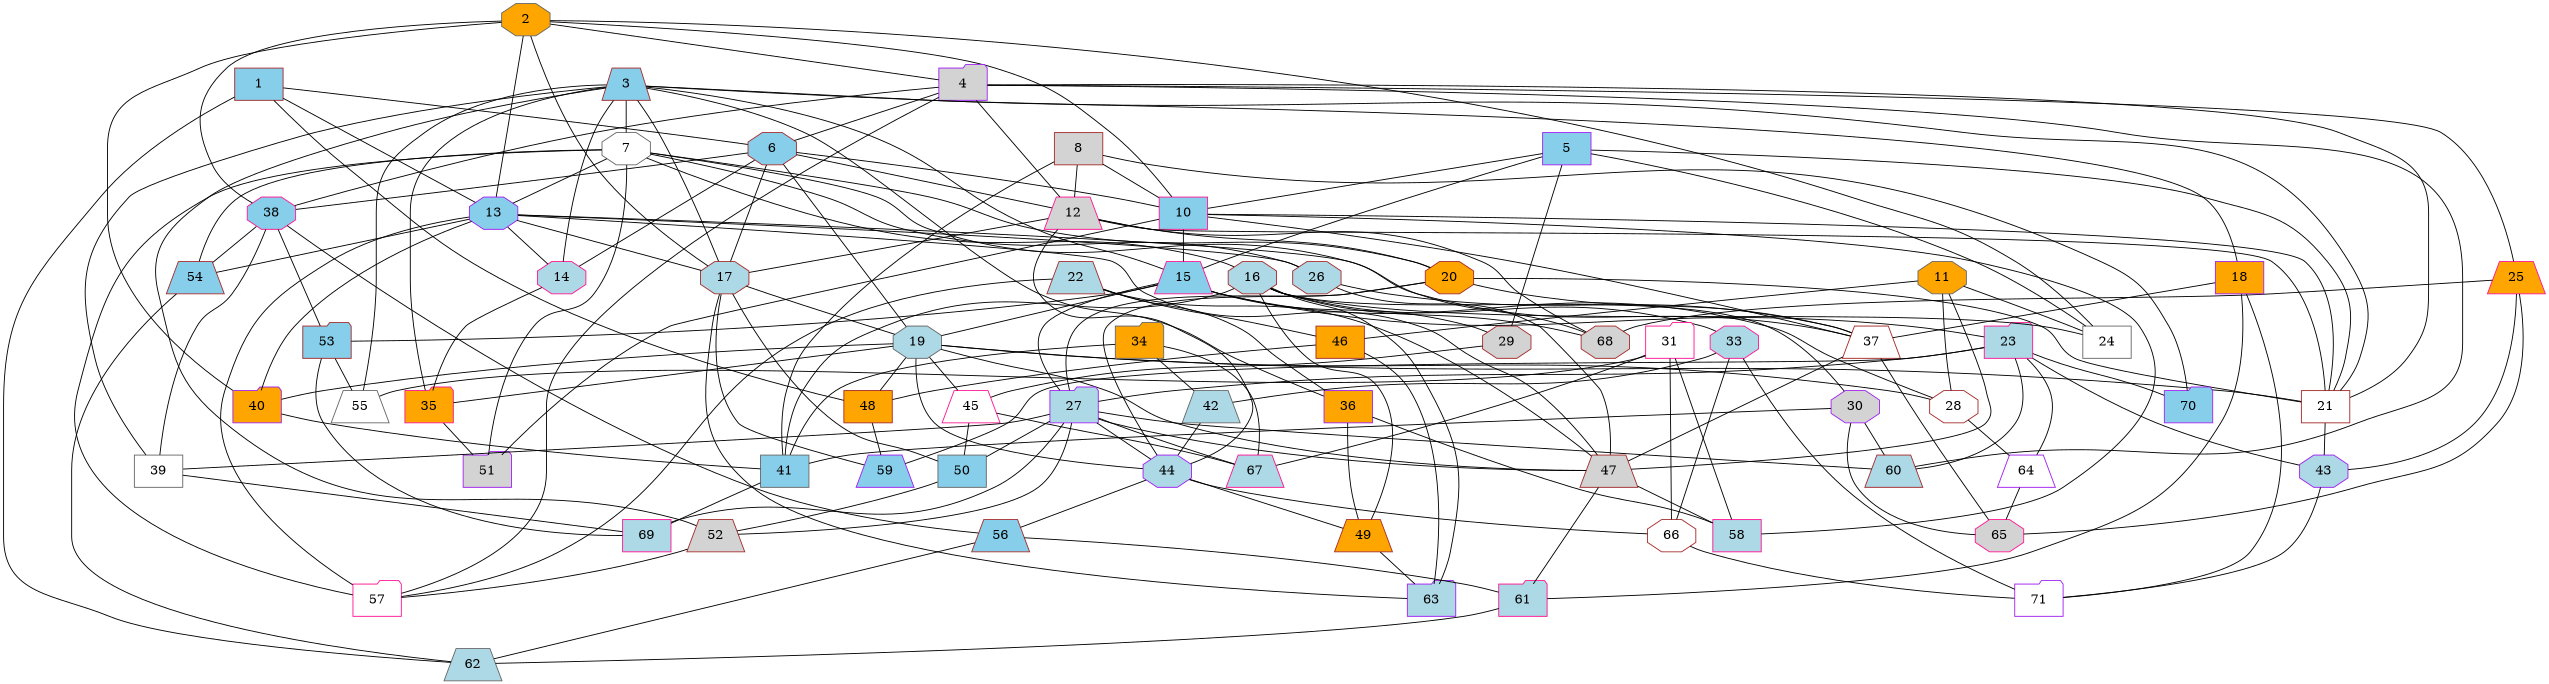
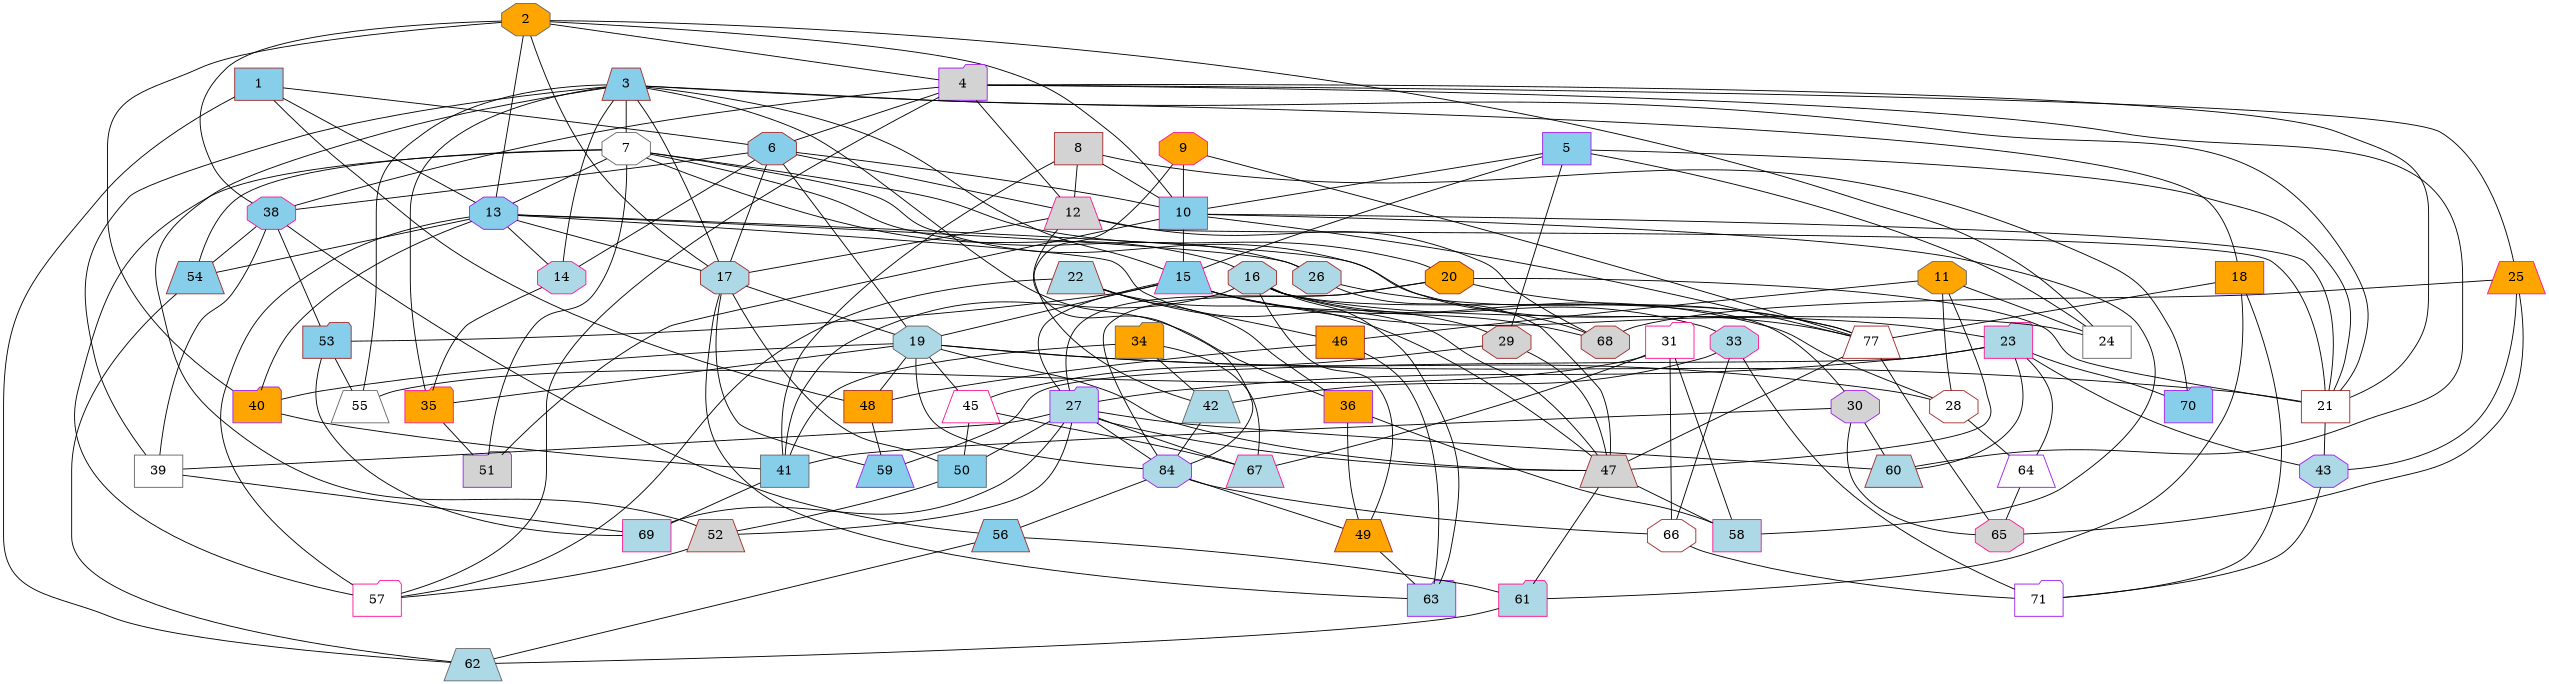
node "9": added
edge "12" -- "20": removed
node "37": label "37" -> "77"
edge "29" -- "47": added
node "44": label "44" -> "84"
